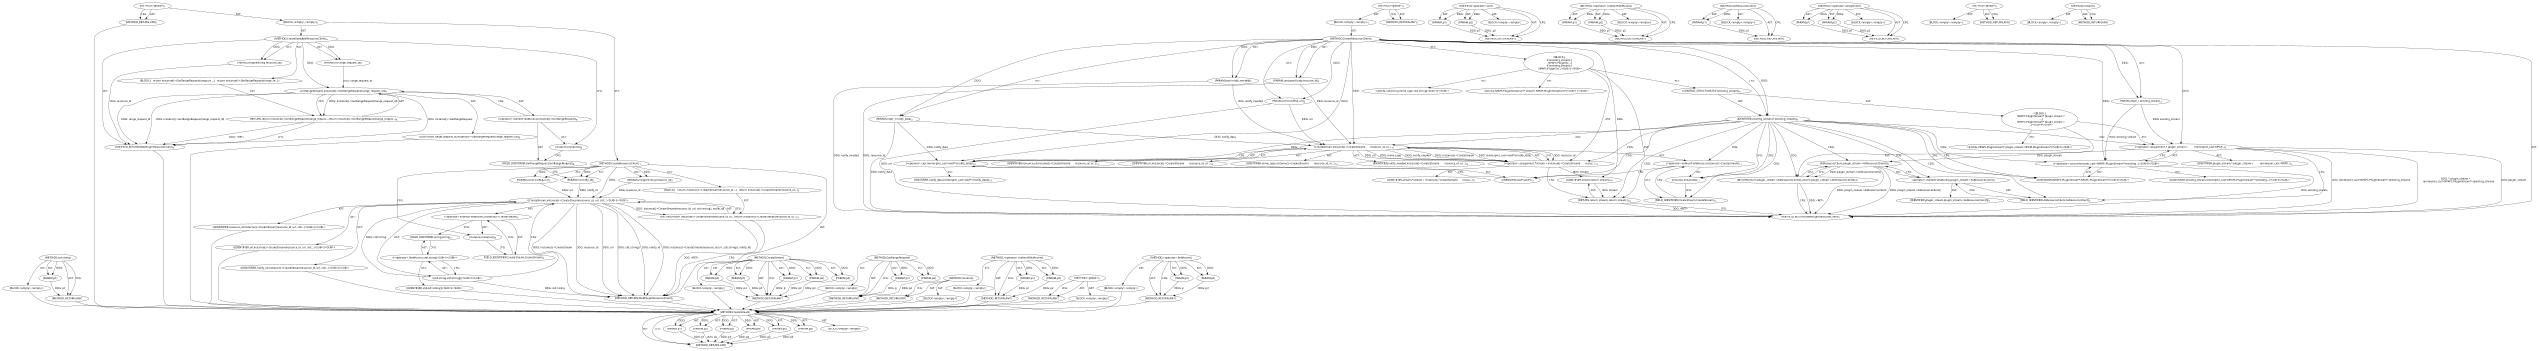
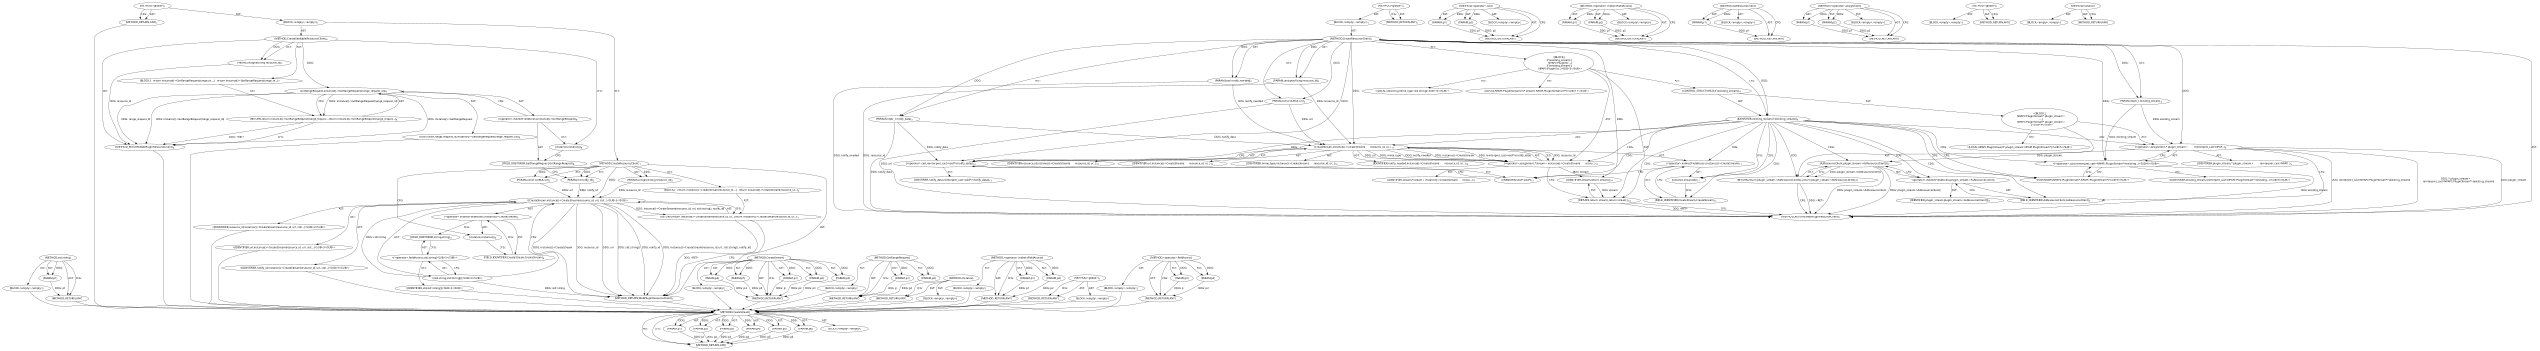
node "(PARAM,int range_request_id)": removed
